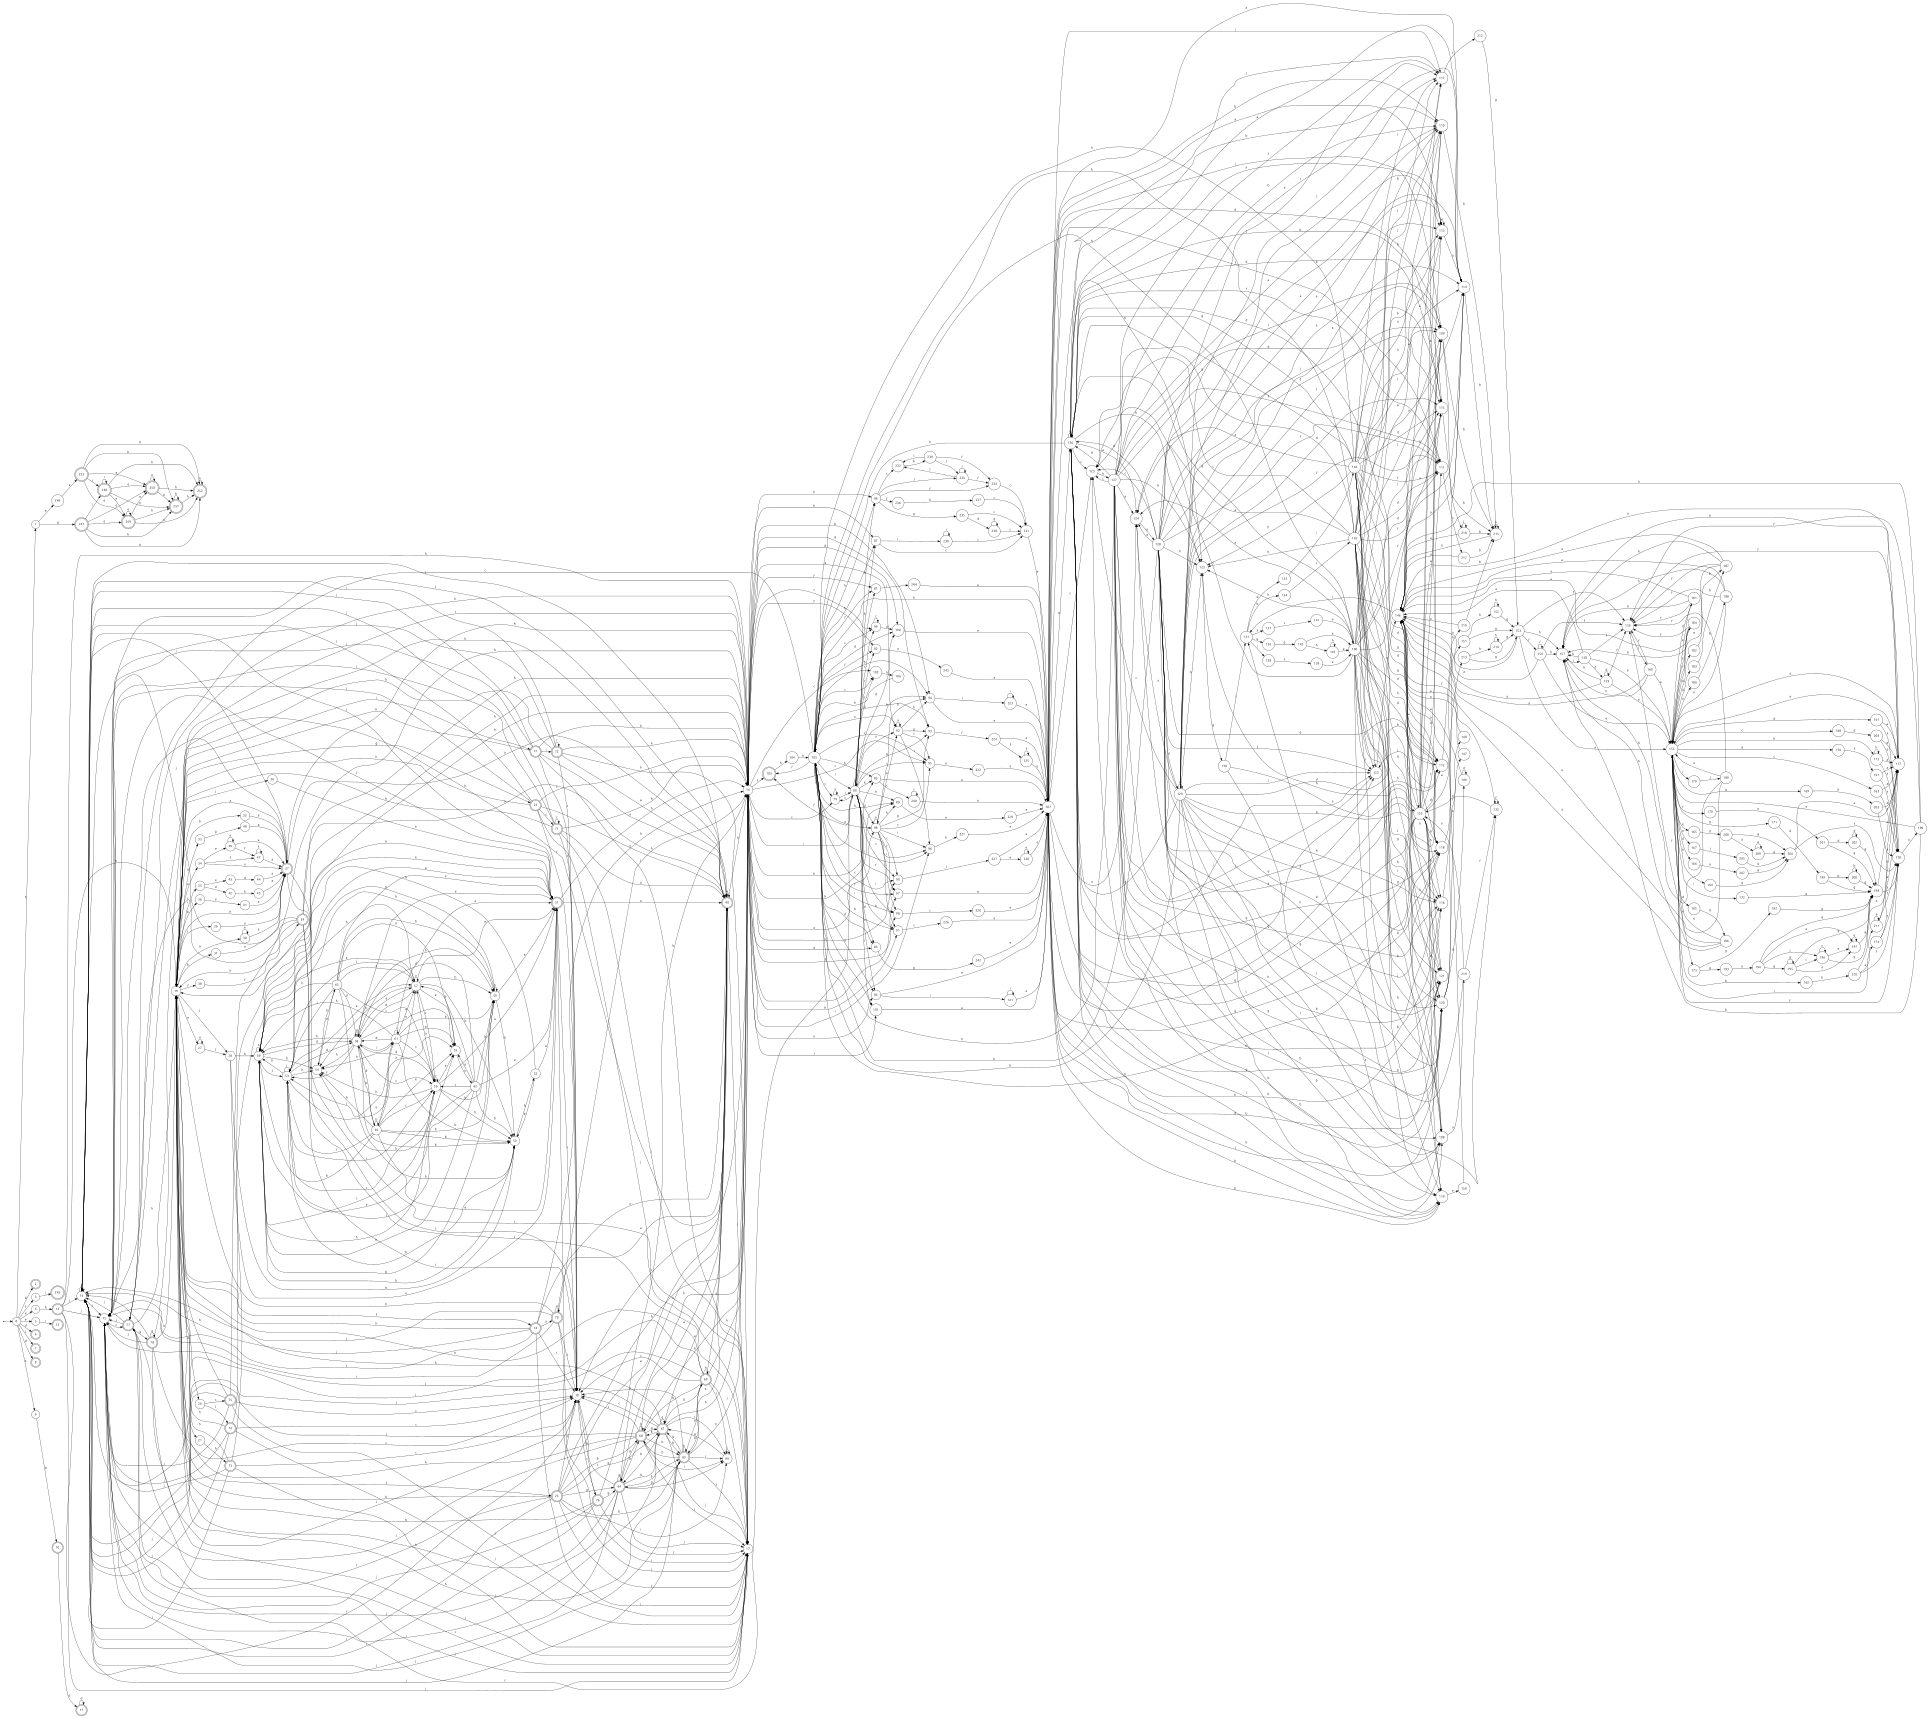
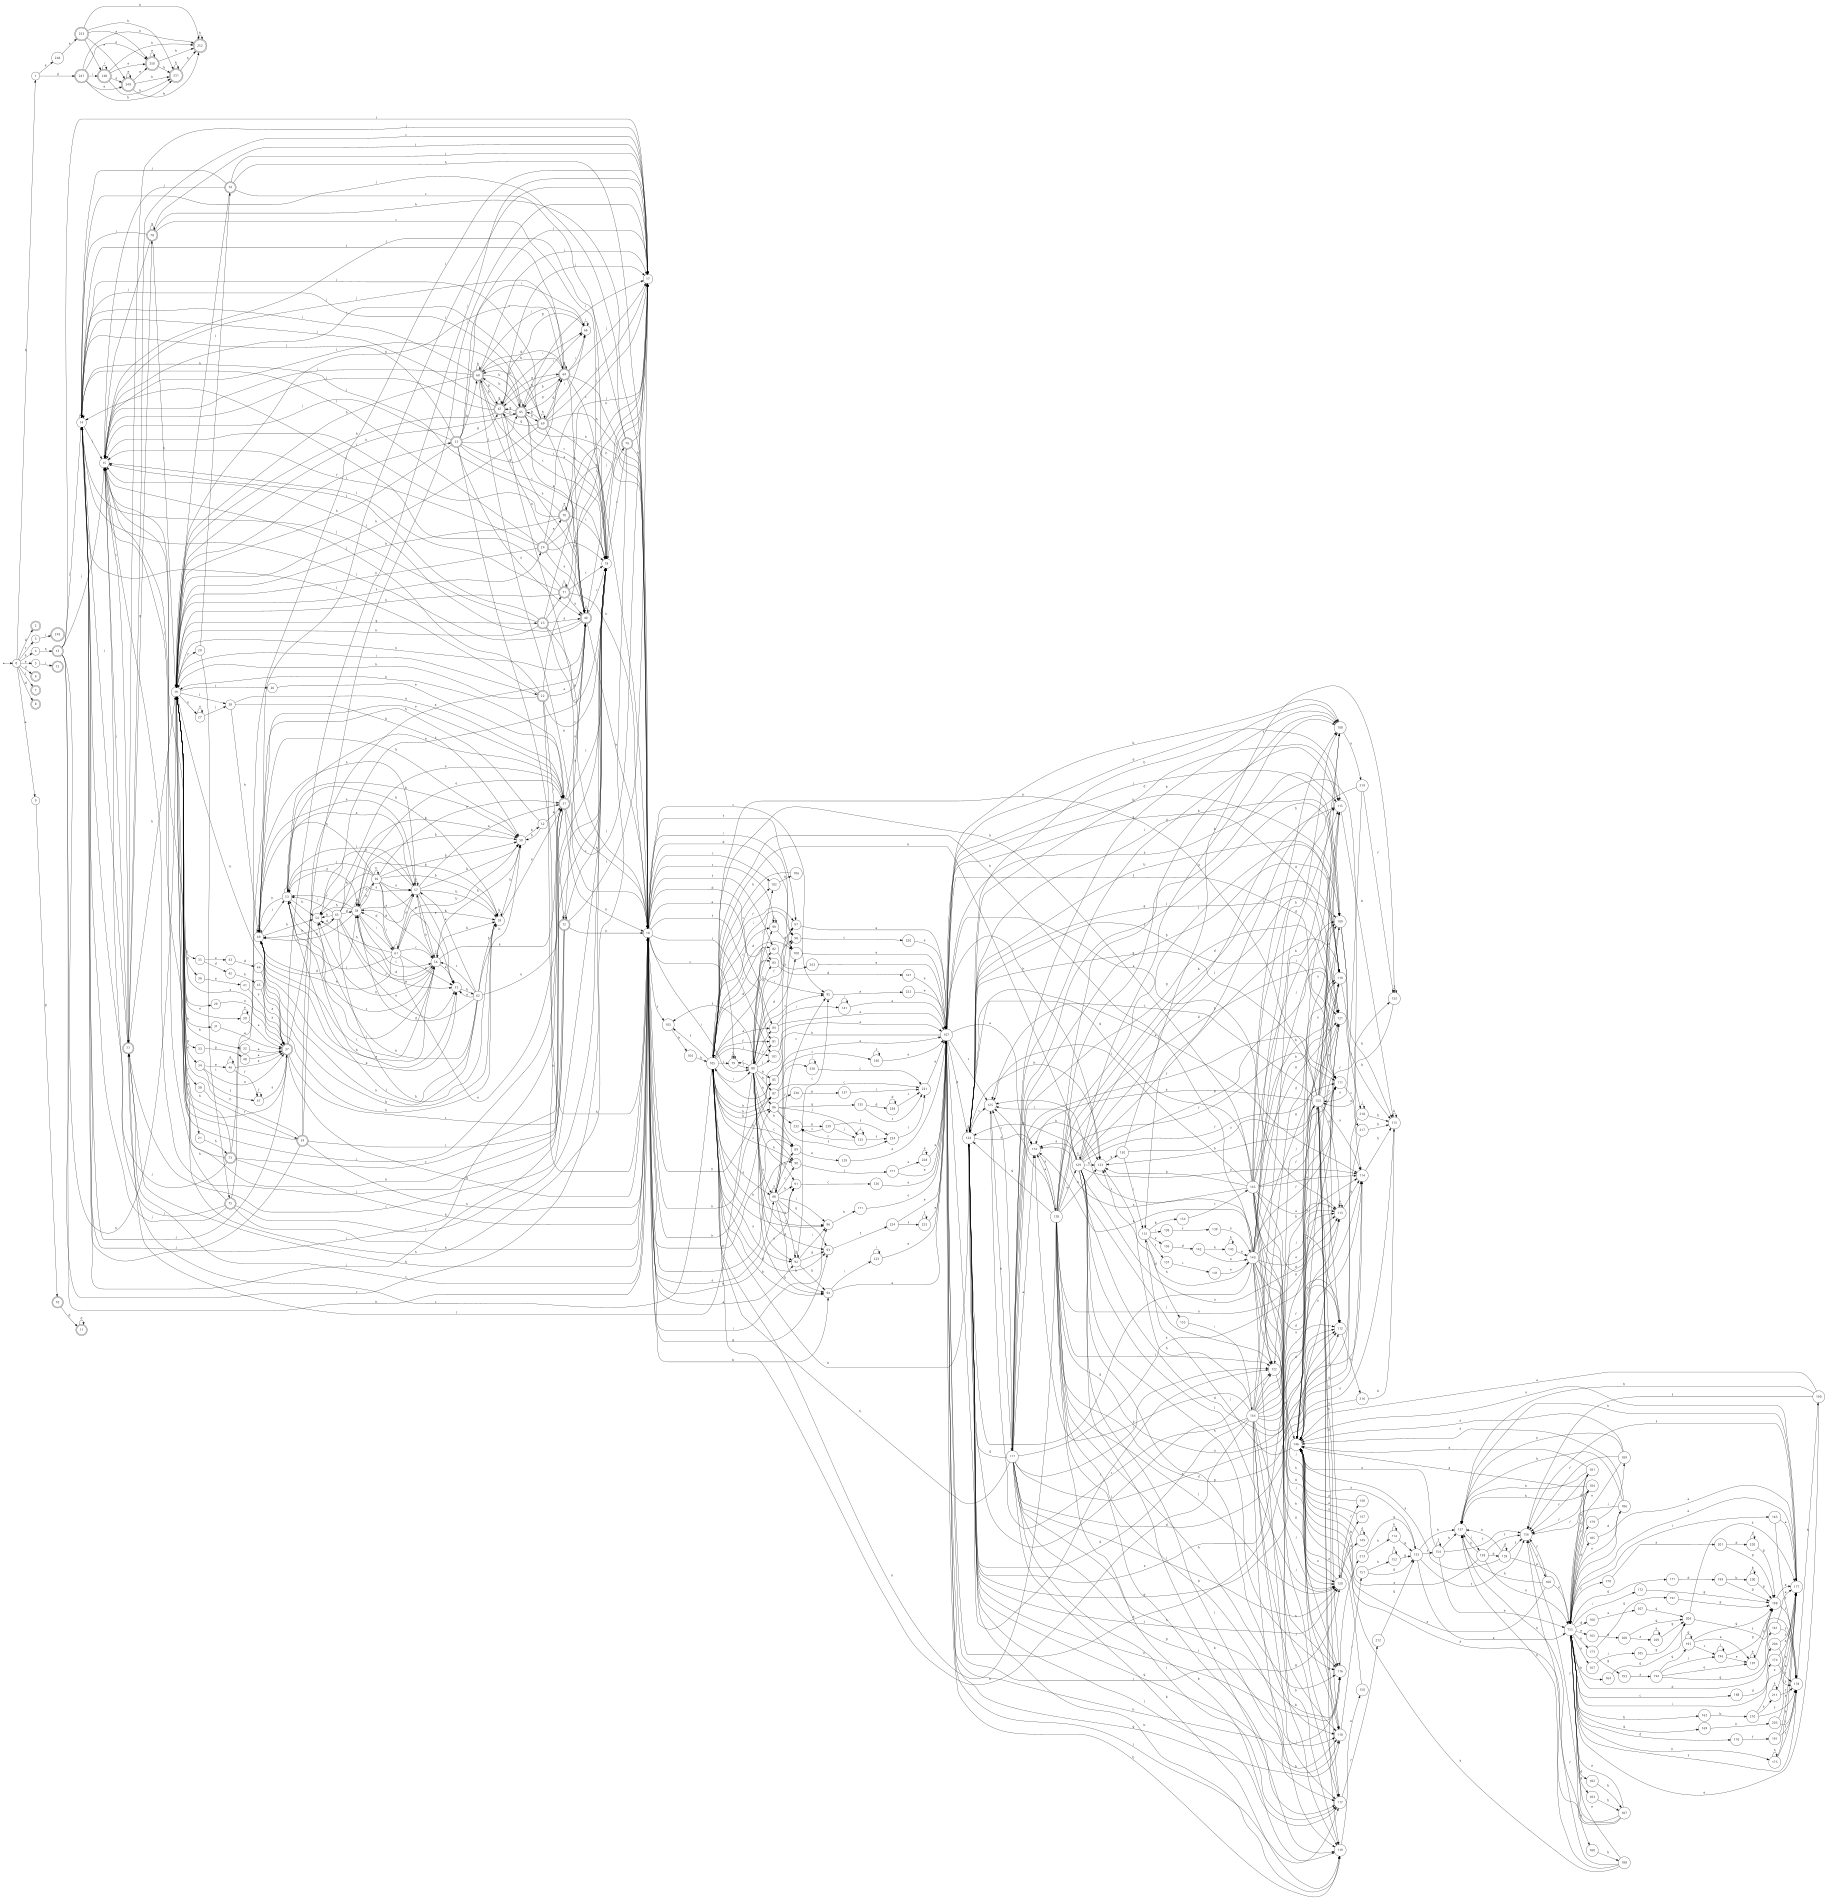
node "244": removed
node "103": shape doublecircle -> circle
edge "76" -> "64": now "69" -> "64"
edge "25" -> "65": label "b" -> "j"
